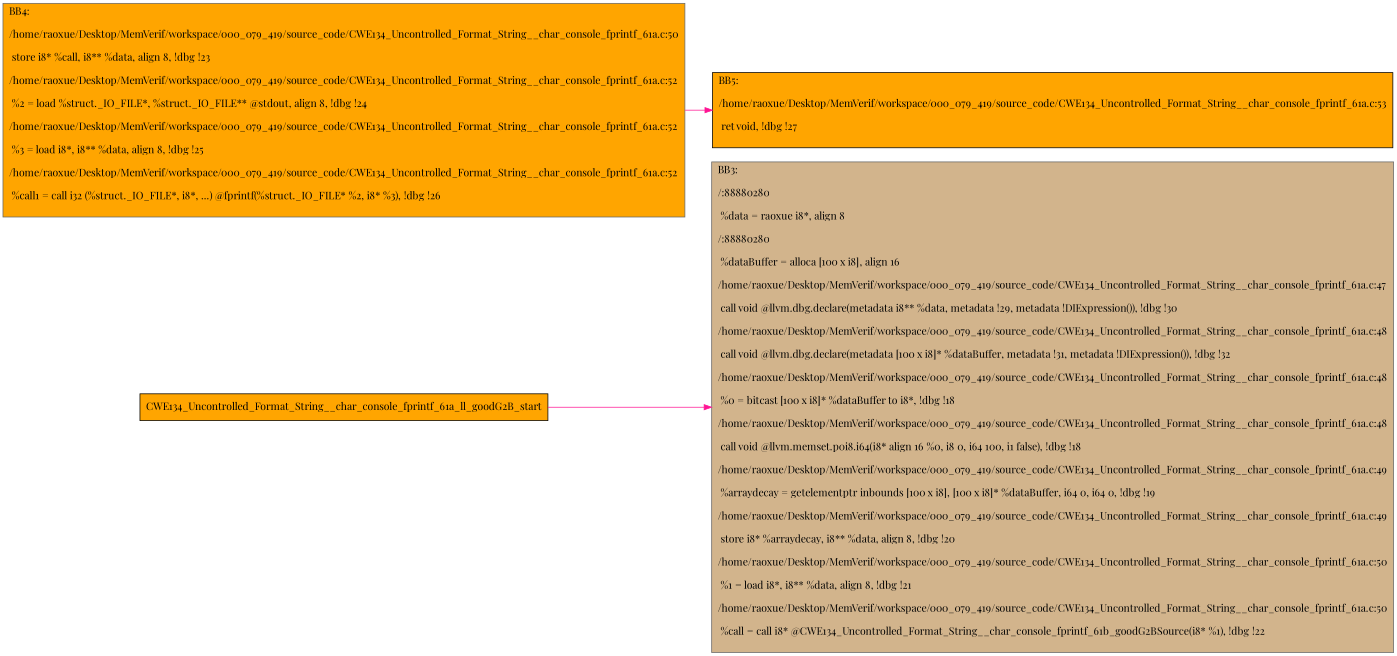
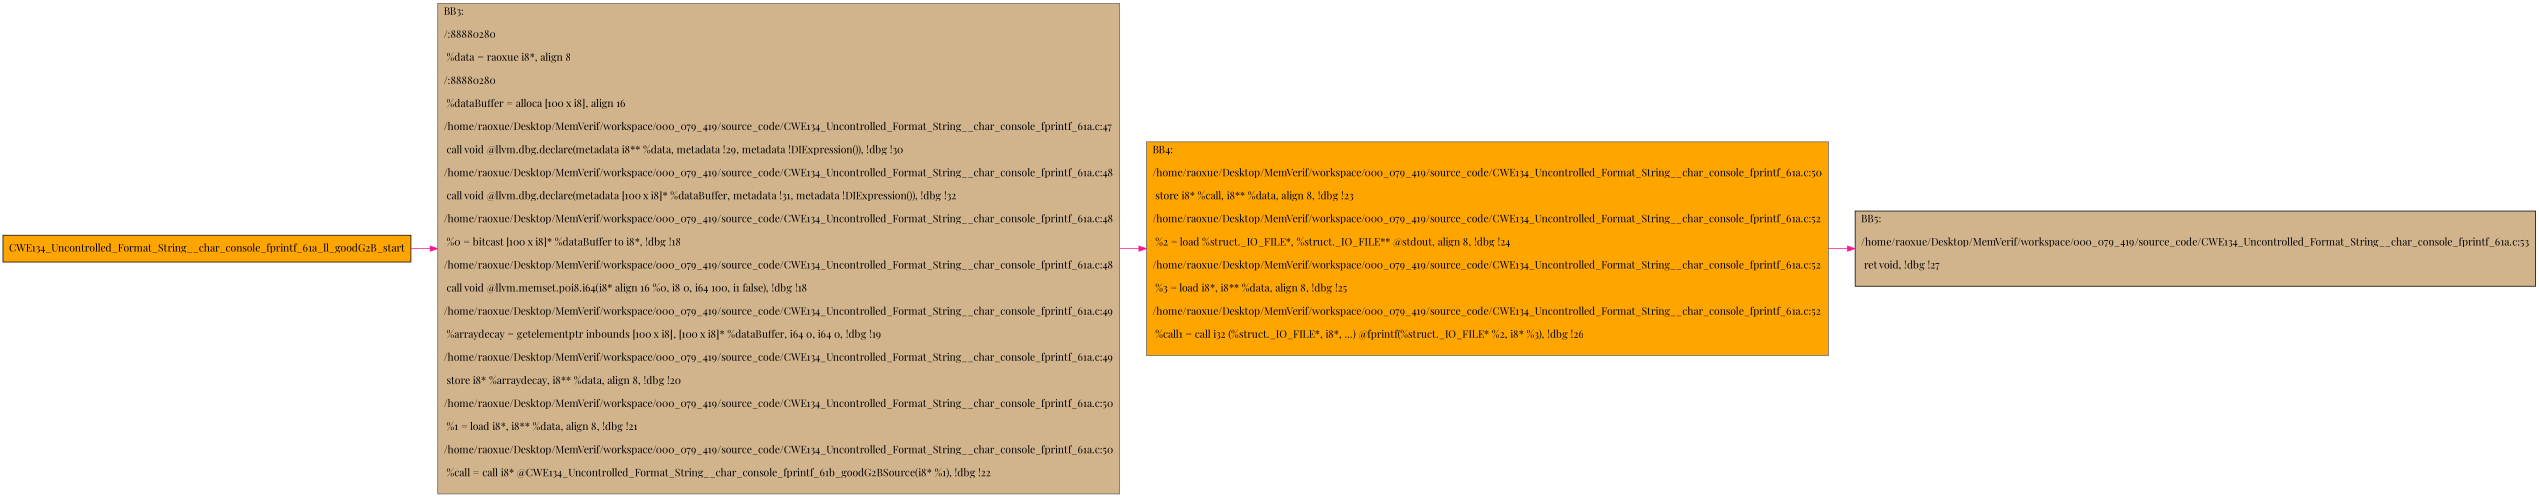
node "BB5:": fillcolor orange -> tan
edge "BB3:" -> "BB4:": added
